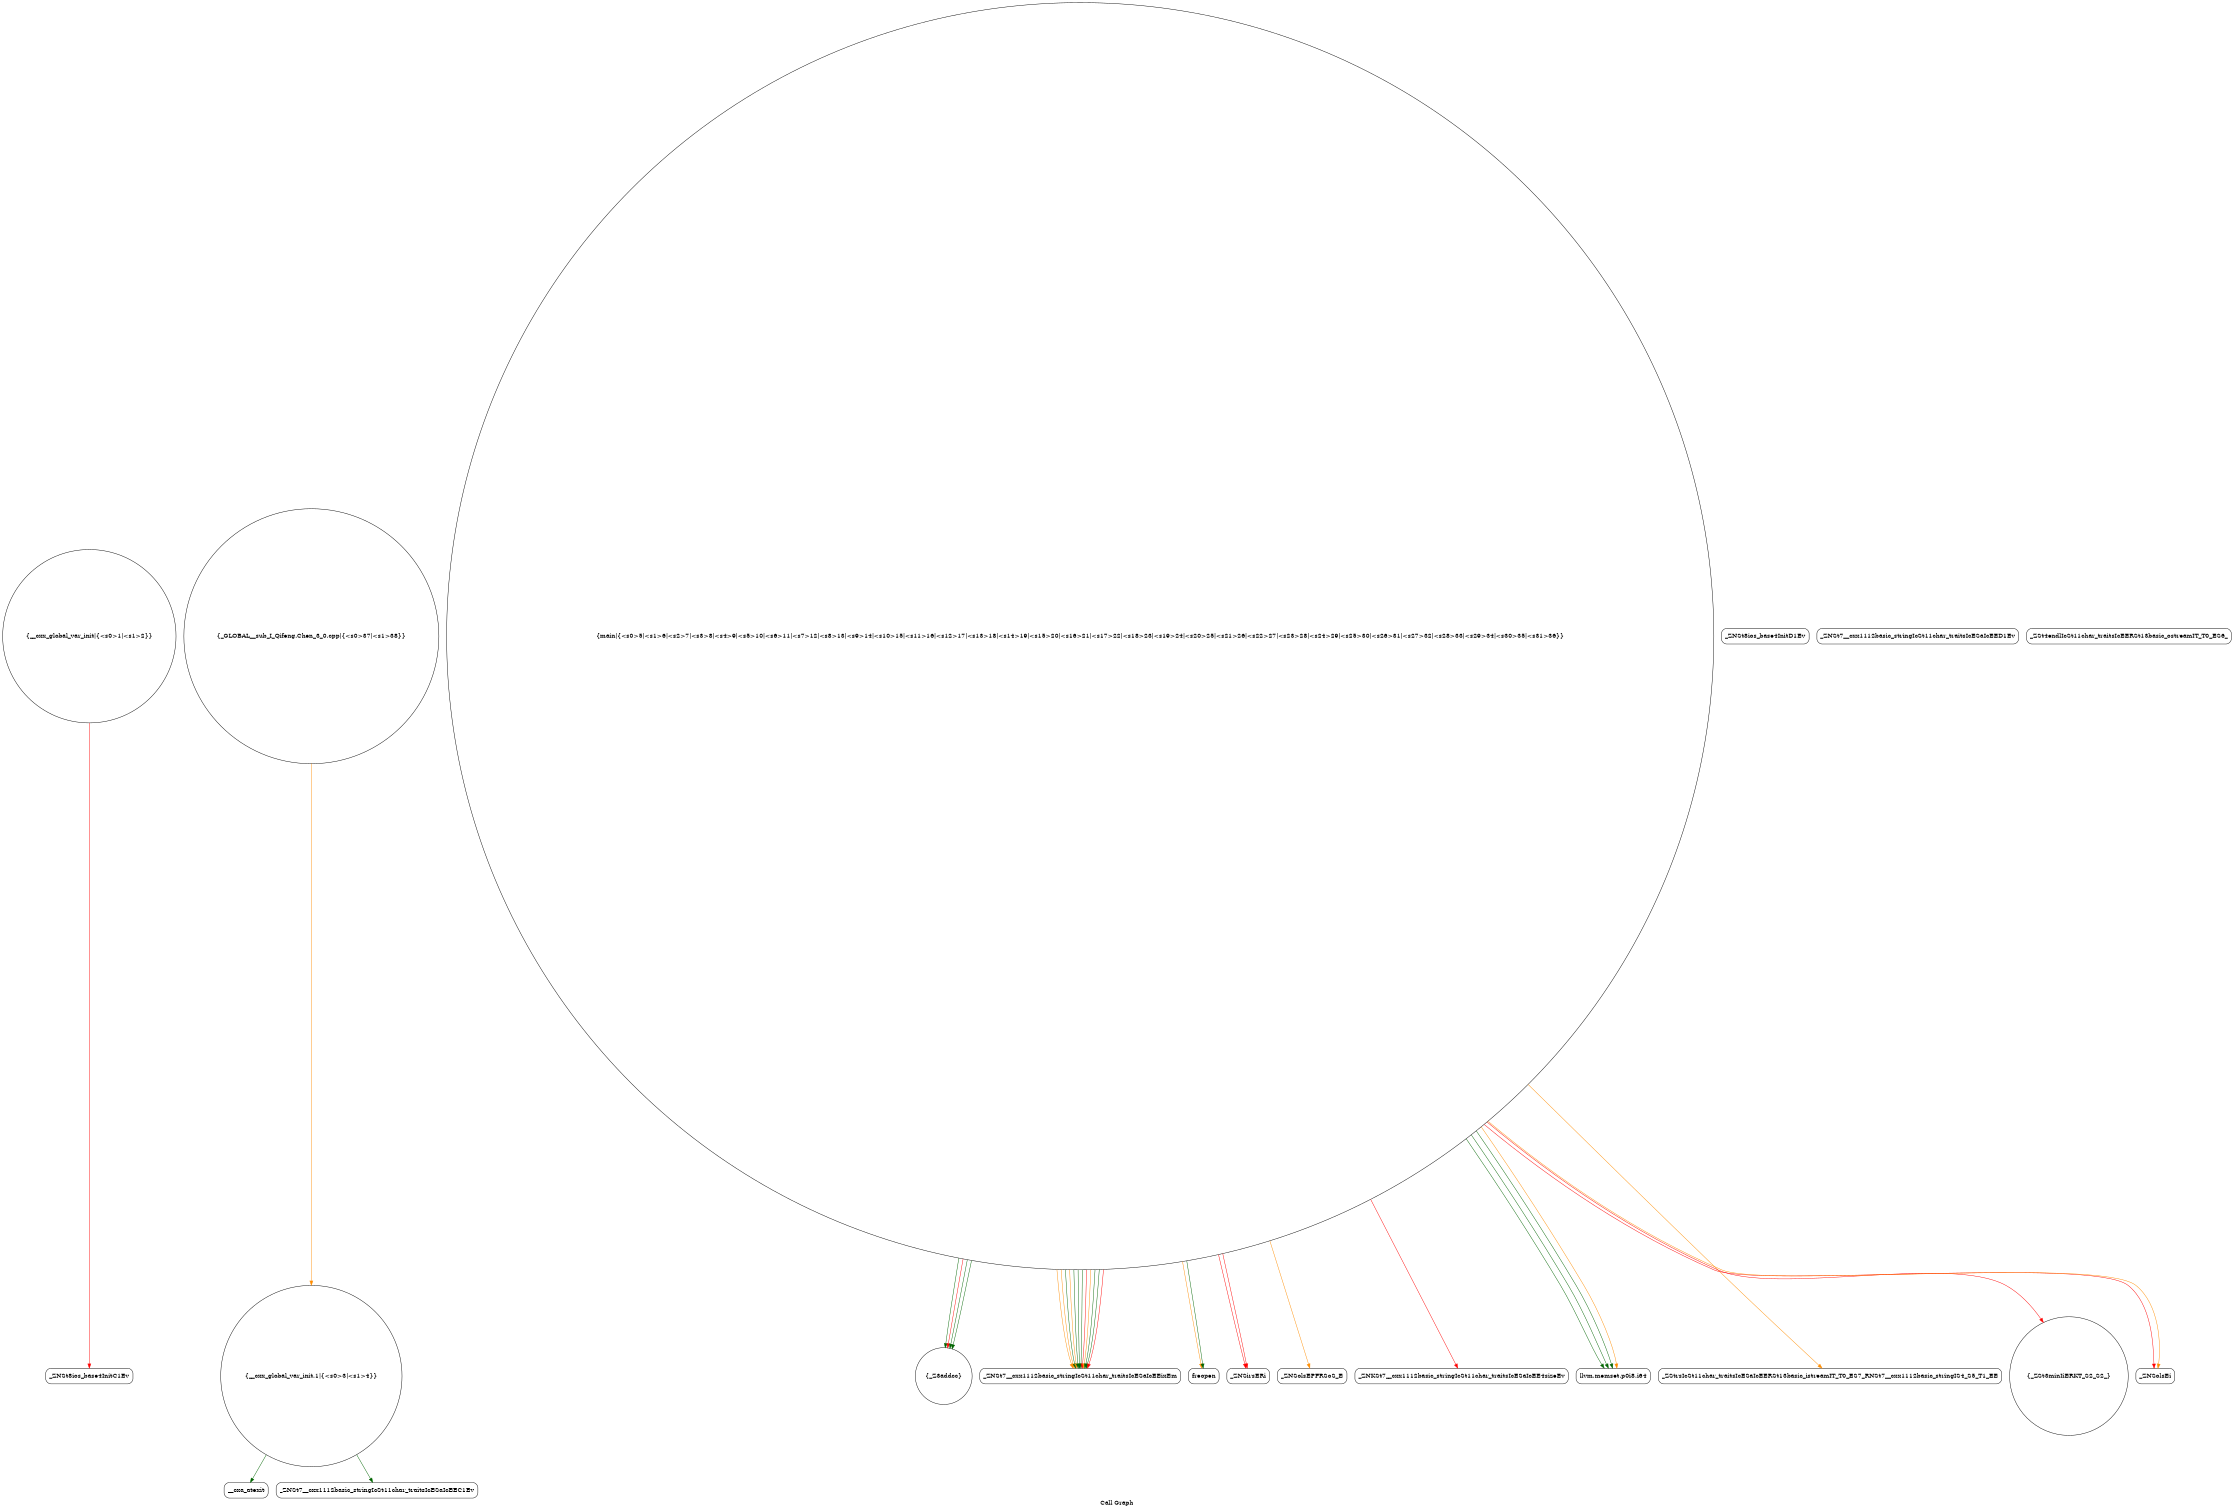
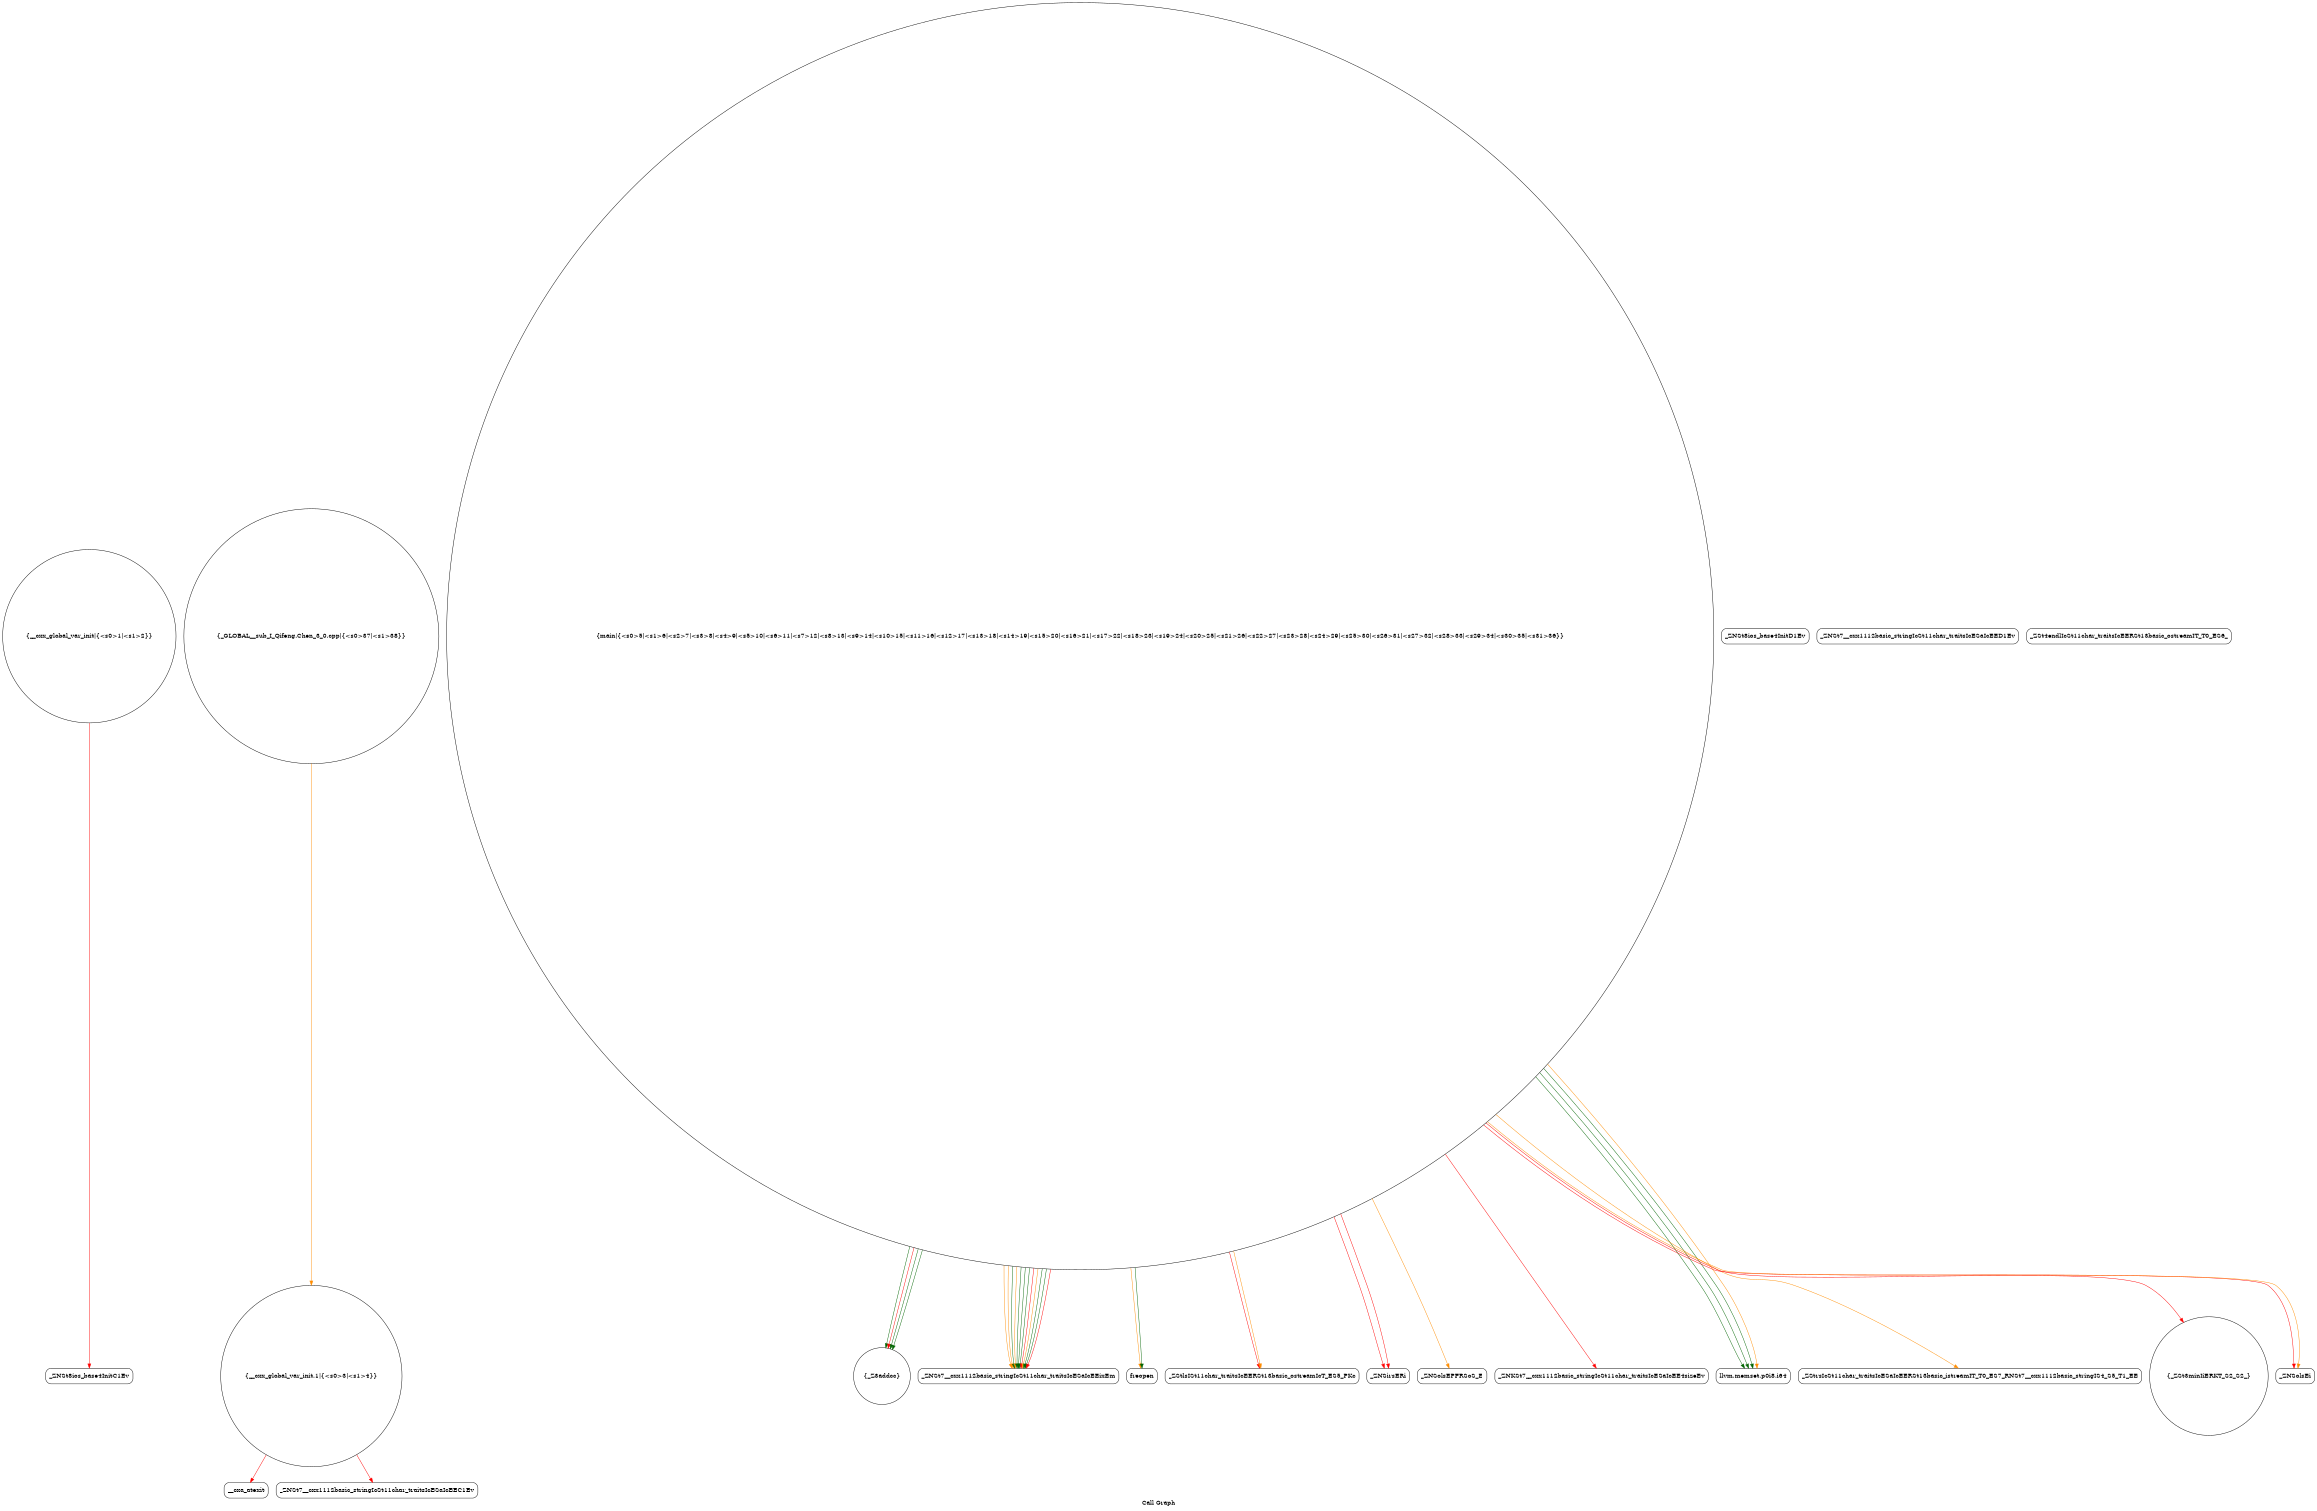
node "_ZStlsISt11char_traitsIcEERSt13basic_ostreamIcT_ES5_PKc": added
edge "{__cxx_global_var_init.1|{<s0>3|<s1>4}}" -> "__cxa_atexit": color darkgreen -> red
edge "{__cxx_global_var_init.1|{<s0>3|<s1>4}}" -> "_ZNSt7__cxx1112basic_stringIcSt11char_traitsIcESaIcEEC1Ev": color darkgreen -> red
